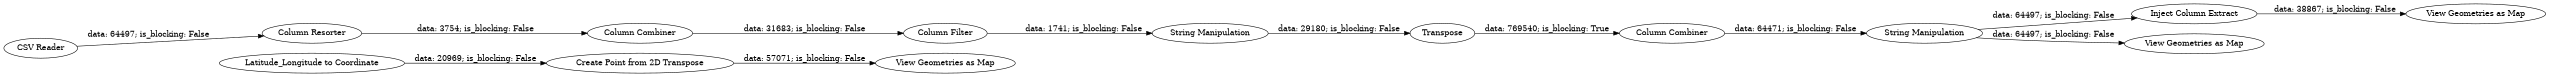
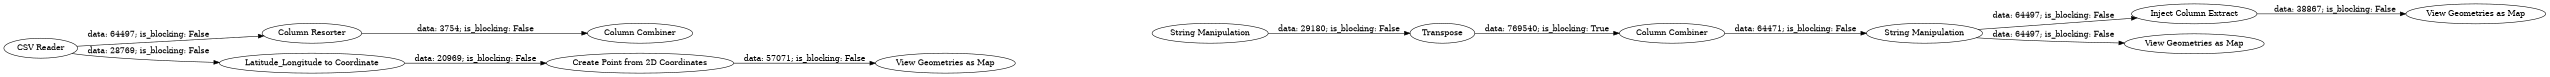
node "Column Filter": removed
edge "CSV Reader" -> "Latitude_Longitude to Coordinate": added, label "data: 28769; is_blocking: False"
node "Create Point from 2D Transpose": label "Create Point from 2D Transpose" -> "Create Point from 2D Coordinates"
